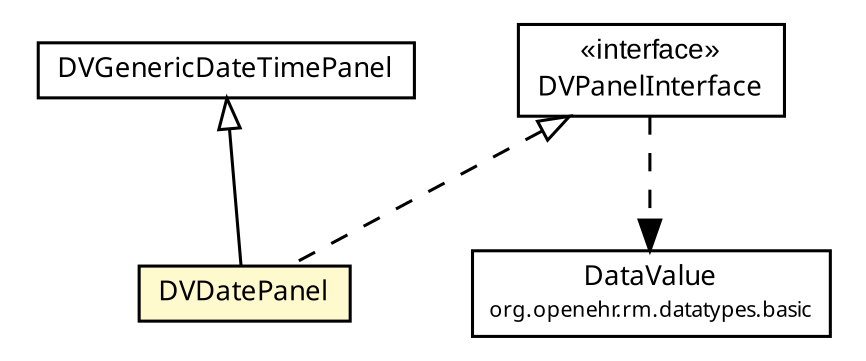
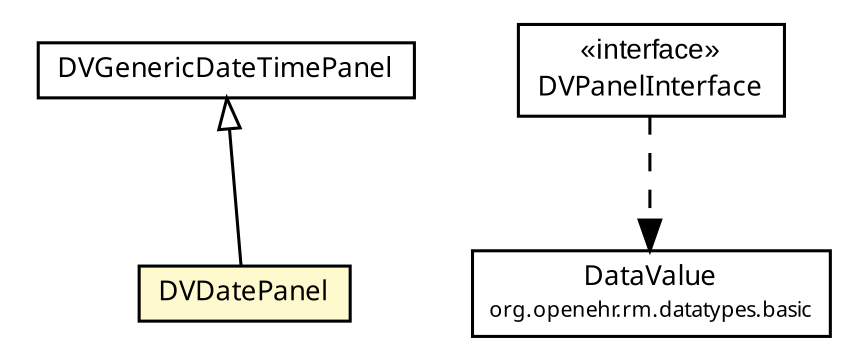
edge "DVDatePanel" -> "DVPanelInterface": removed
